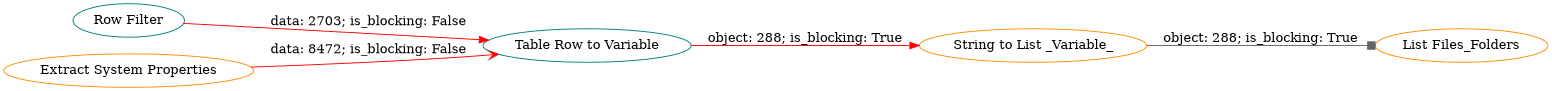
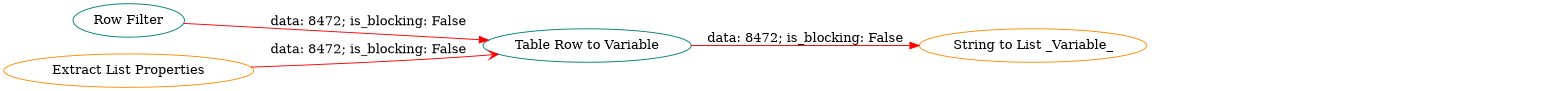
edge "Row Filter" -> "Table Row to Variable": label "data: 2703; is_blocking: False" -> "data: 8472; is_blocking: False"
edge "Table Row to Variable" -> "String to List _Variable_": label "object: 288; is_blocking: True" -> "data: 8472; is_blocking: False"
node "List Files_Folders": removed
node "Extract System Properties": label "Extract System Properties" -> "Extract List Properties"
